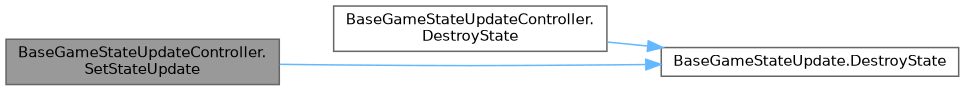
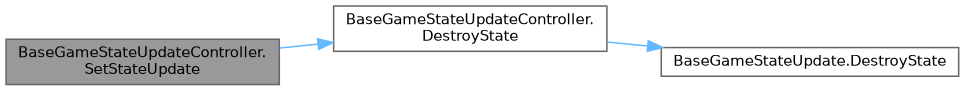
edge "BaseGameStateUpdateController. SetStateUpdate" -> "BaseGameStateUpdate.DestroyState": now "BaseGameStateUpdateController. SetStateUpdate" -> "BaseGameStateUpdateController. DestroyState"
